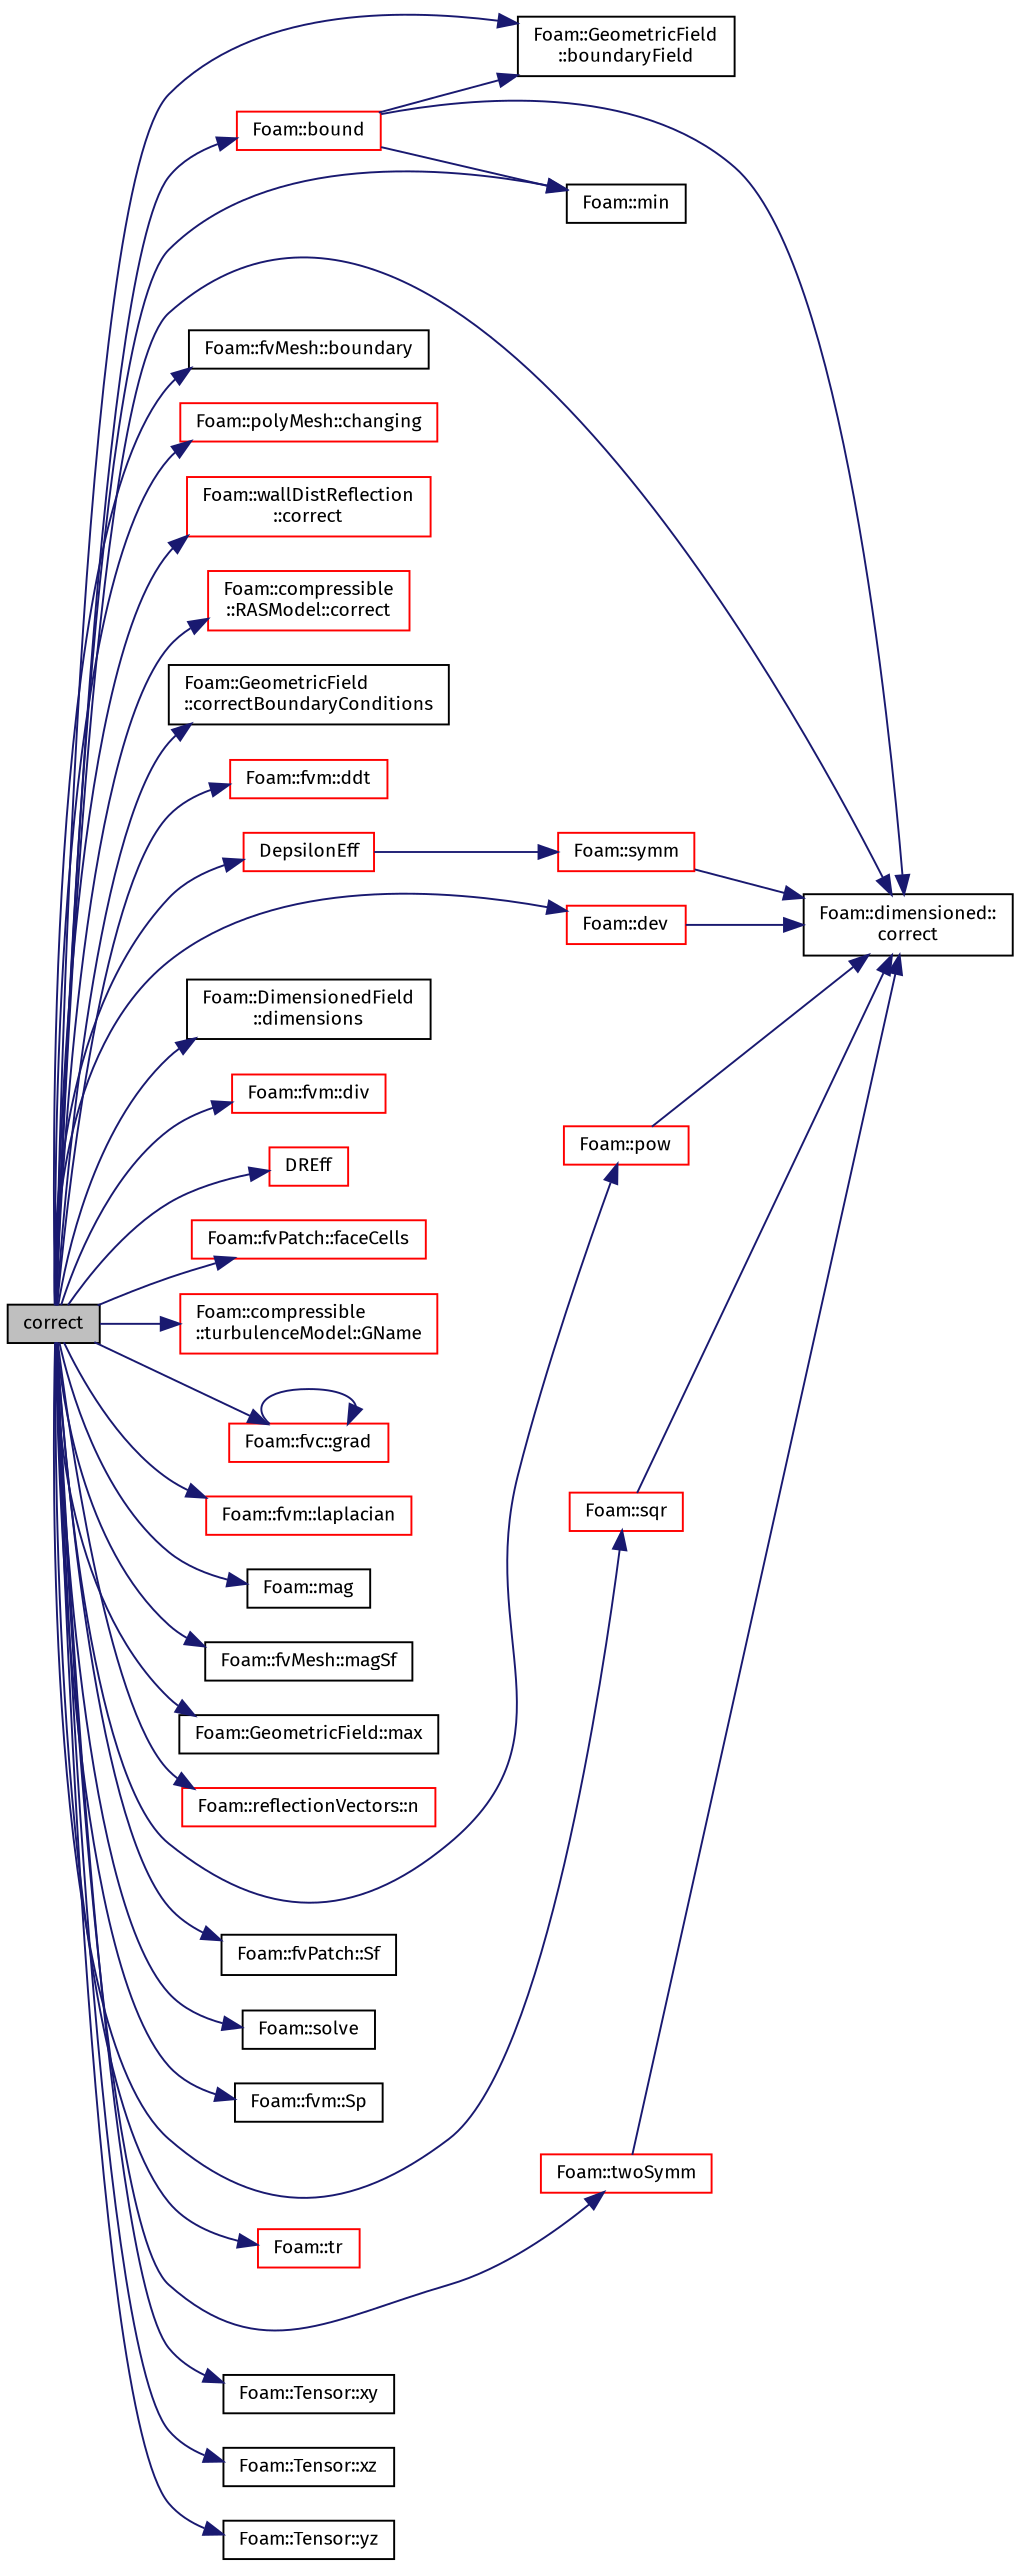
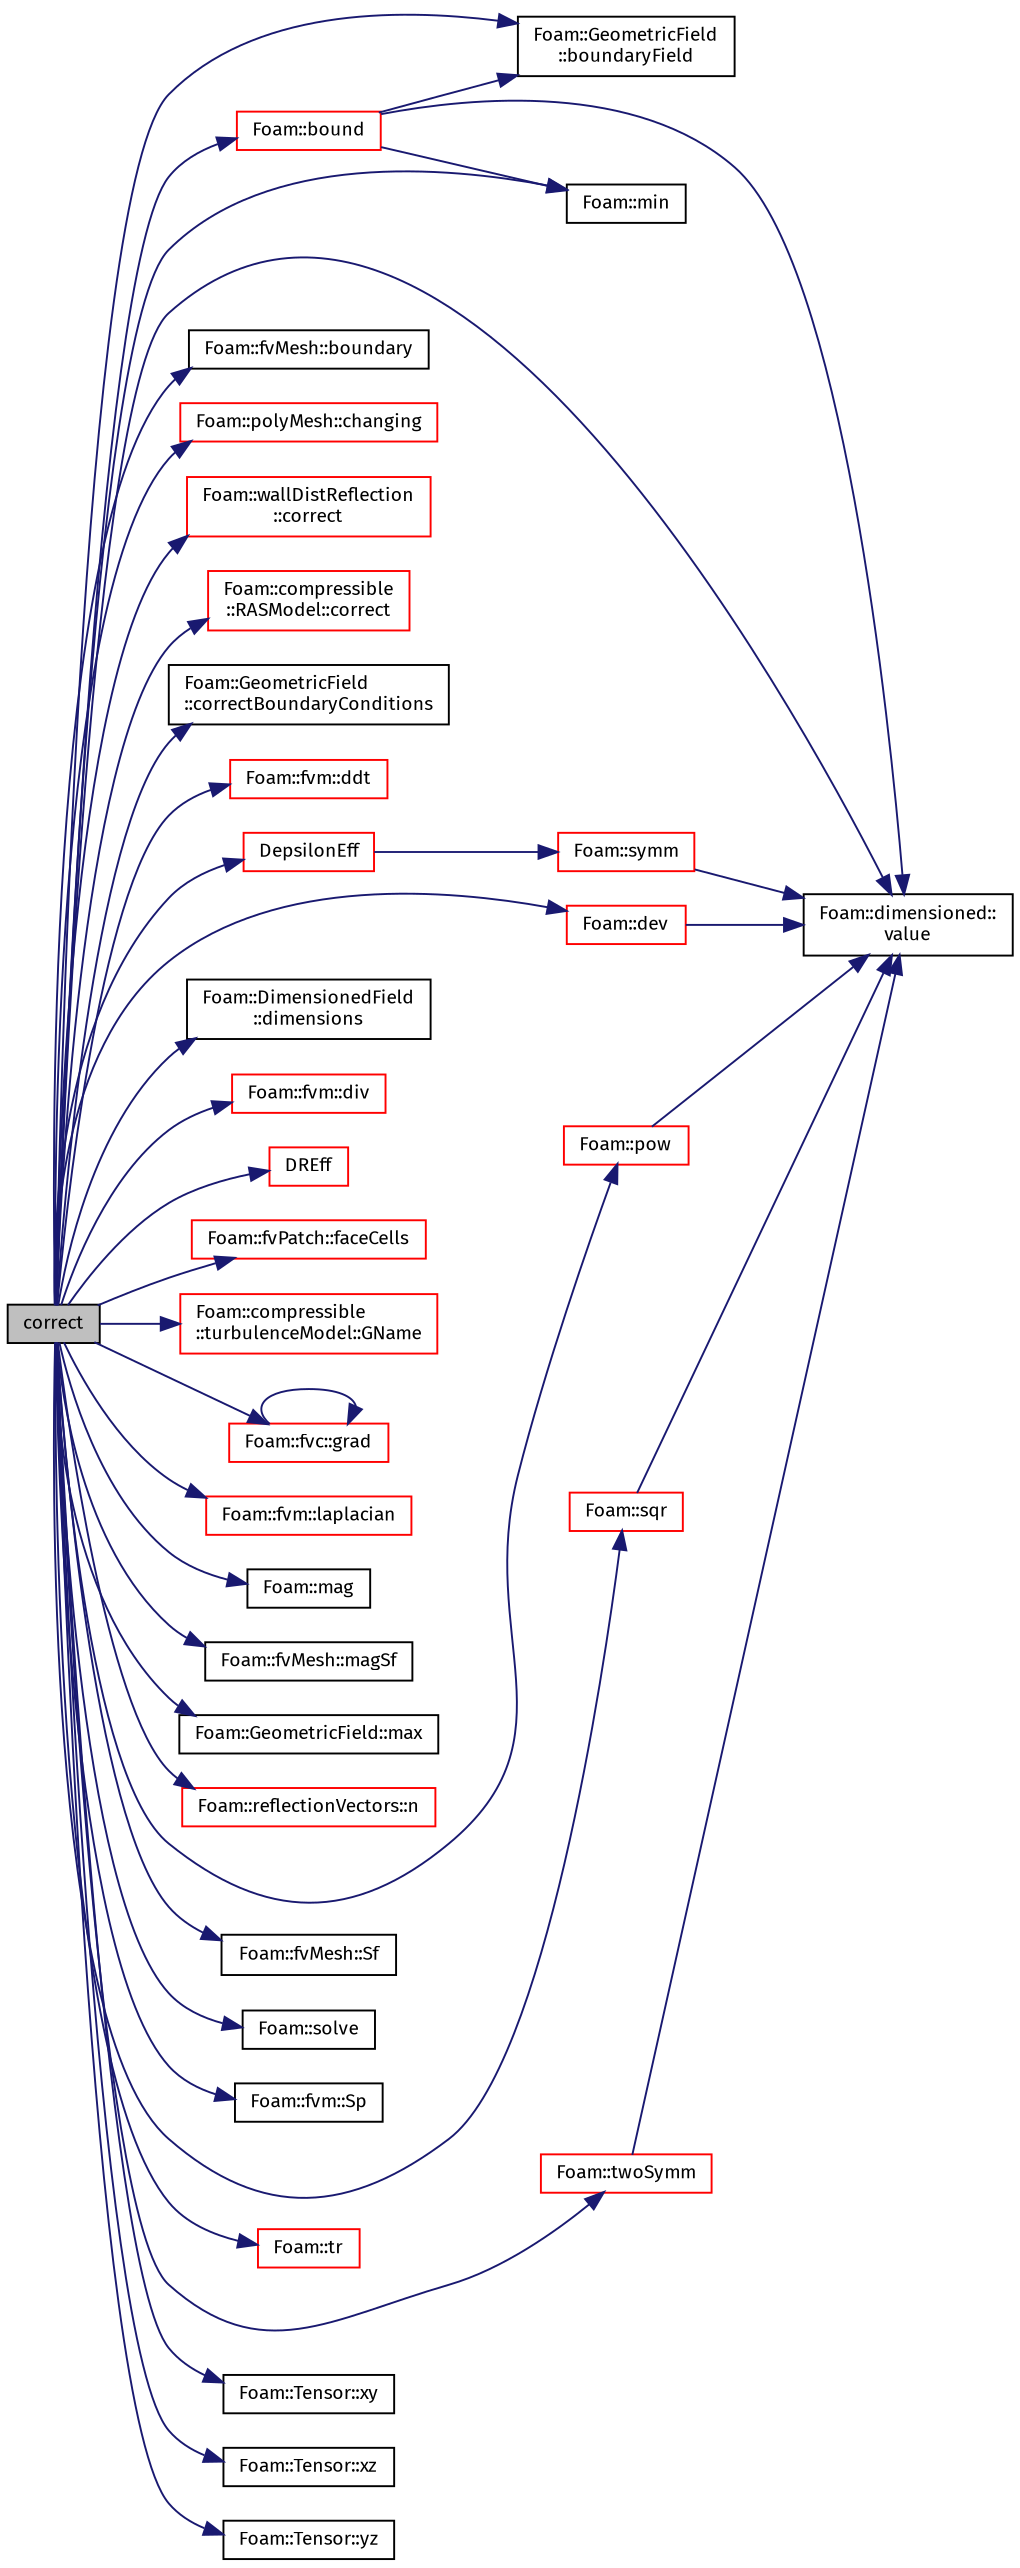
node "Foam::dimensioned:: correct": label "Foam::dimensioned:: correct" -> "Foam::dimensioned:: value"
node "Foam::fvPatch::Sf": label "Foam::fvPatch::Sf" -> "Foam::fvMesh::Sf"
